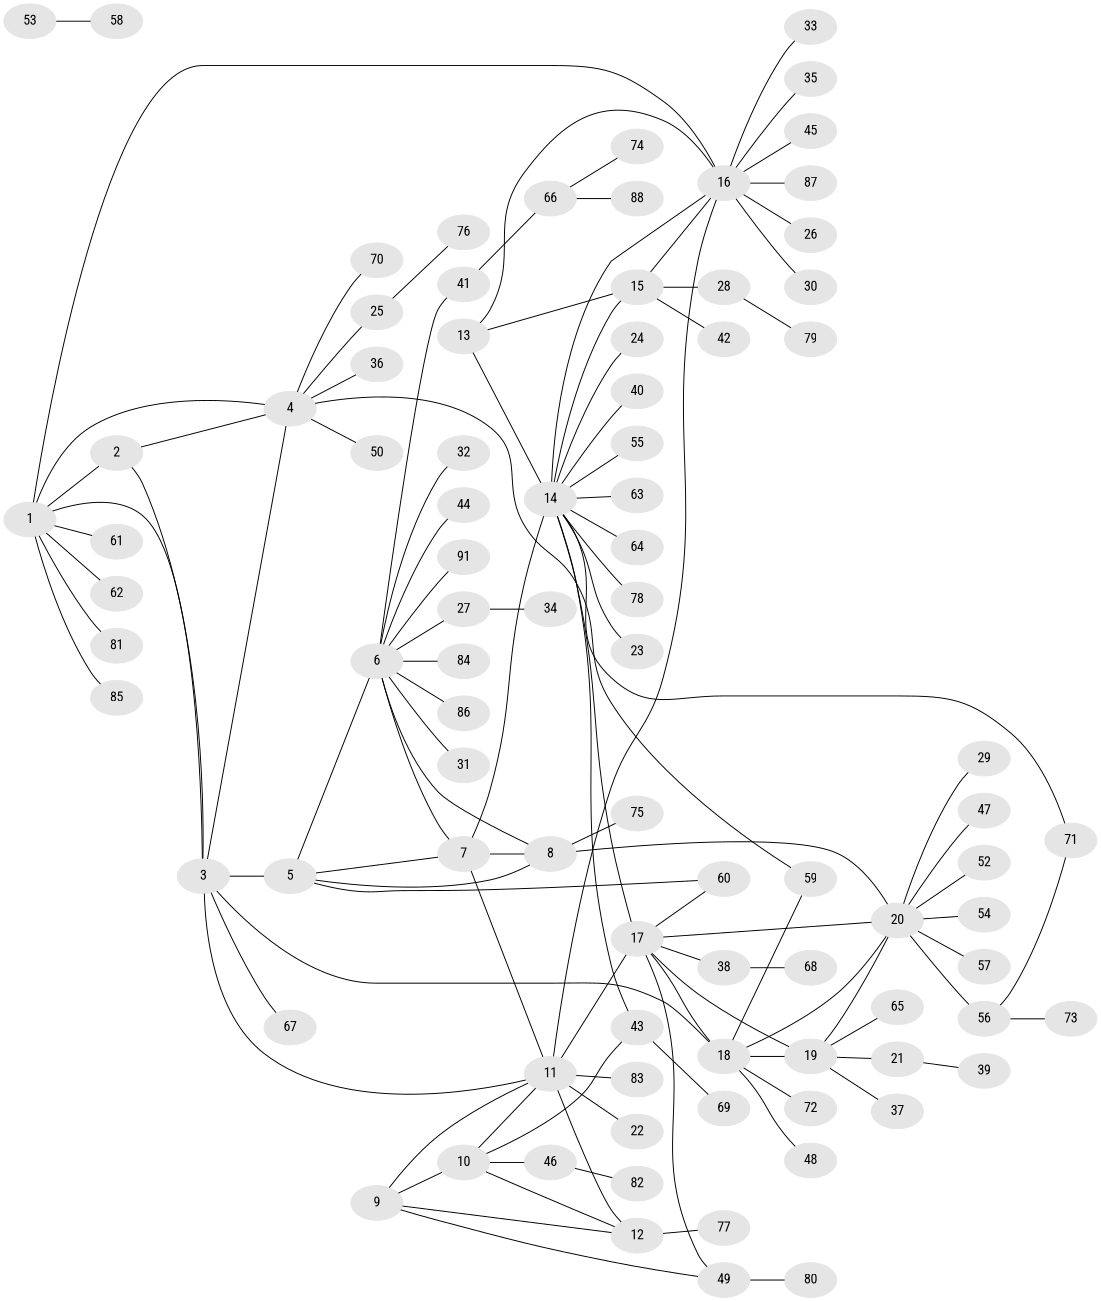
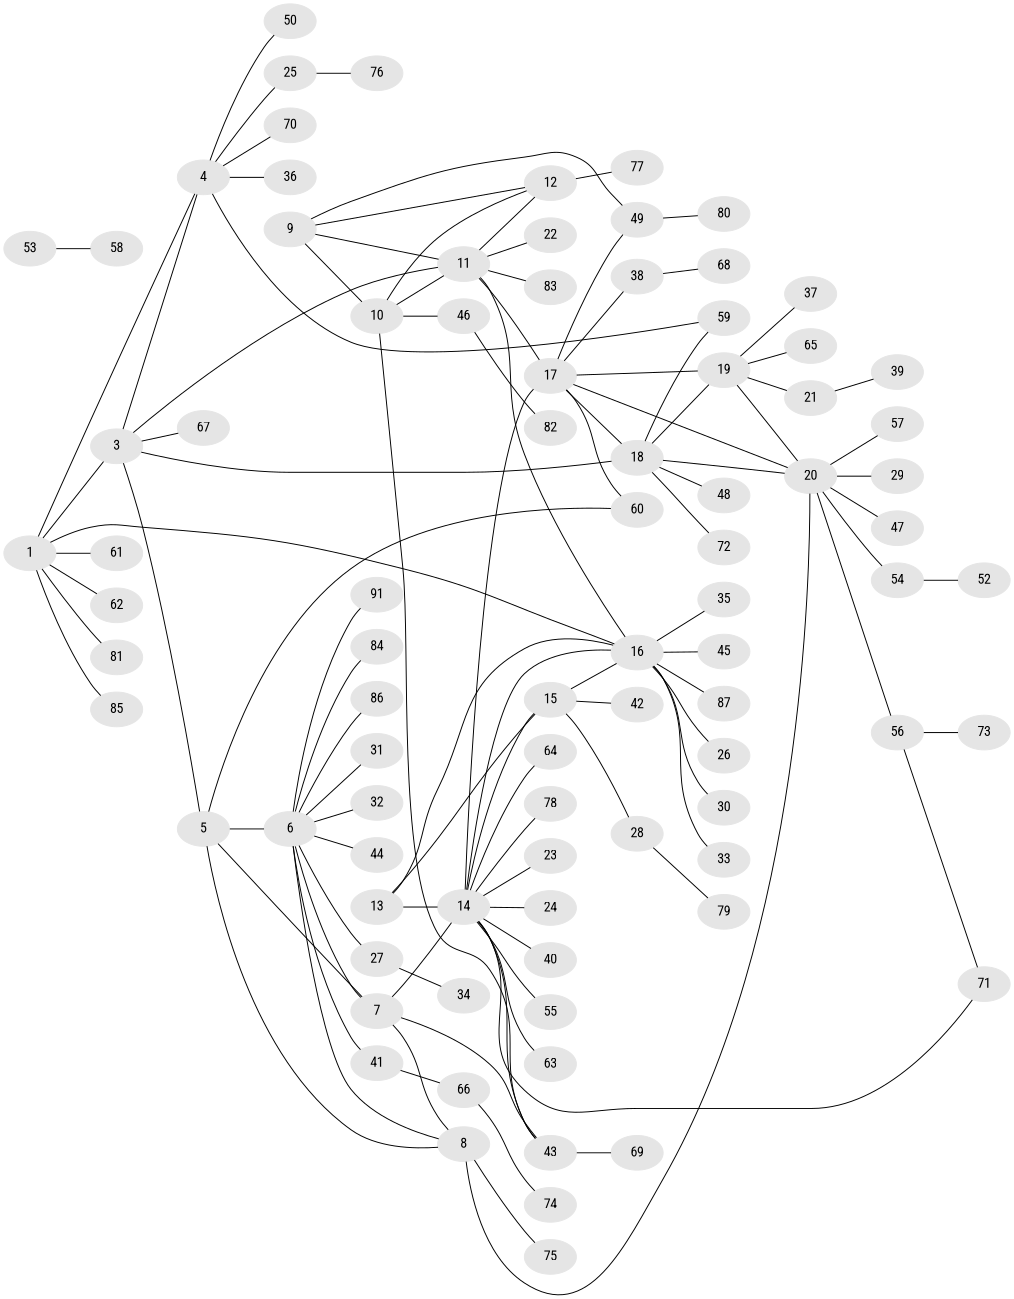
node "88": removed
node "2": removed
edge "52" -- "20": now "52" -- "54"
edge "7" -- "11": now "7" -- "43"
